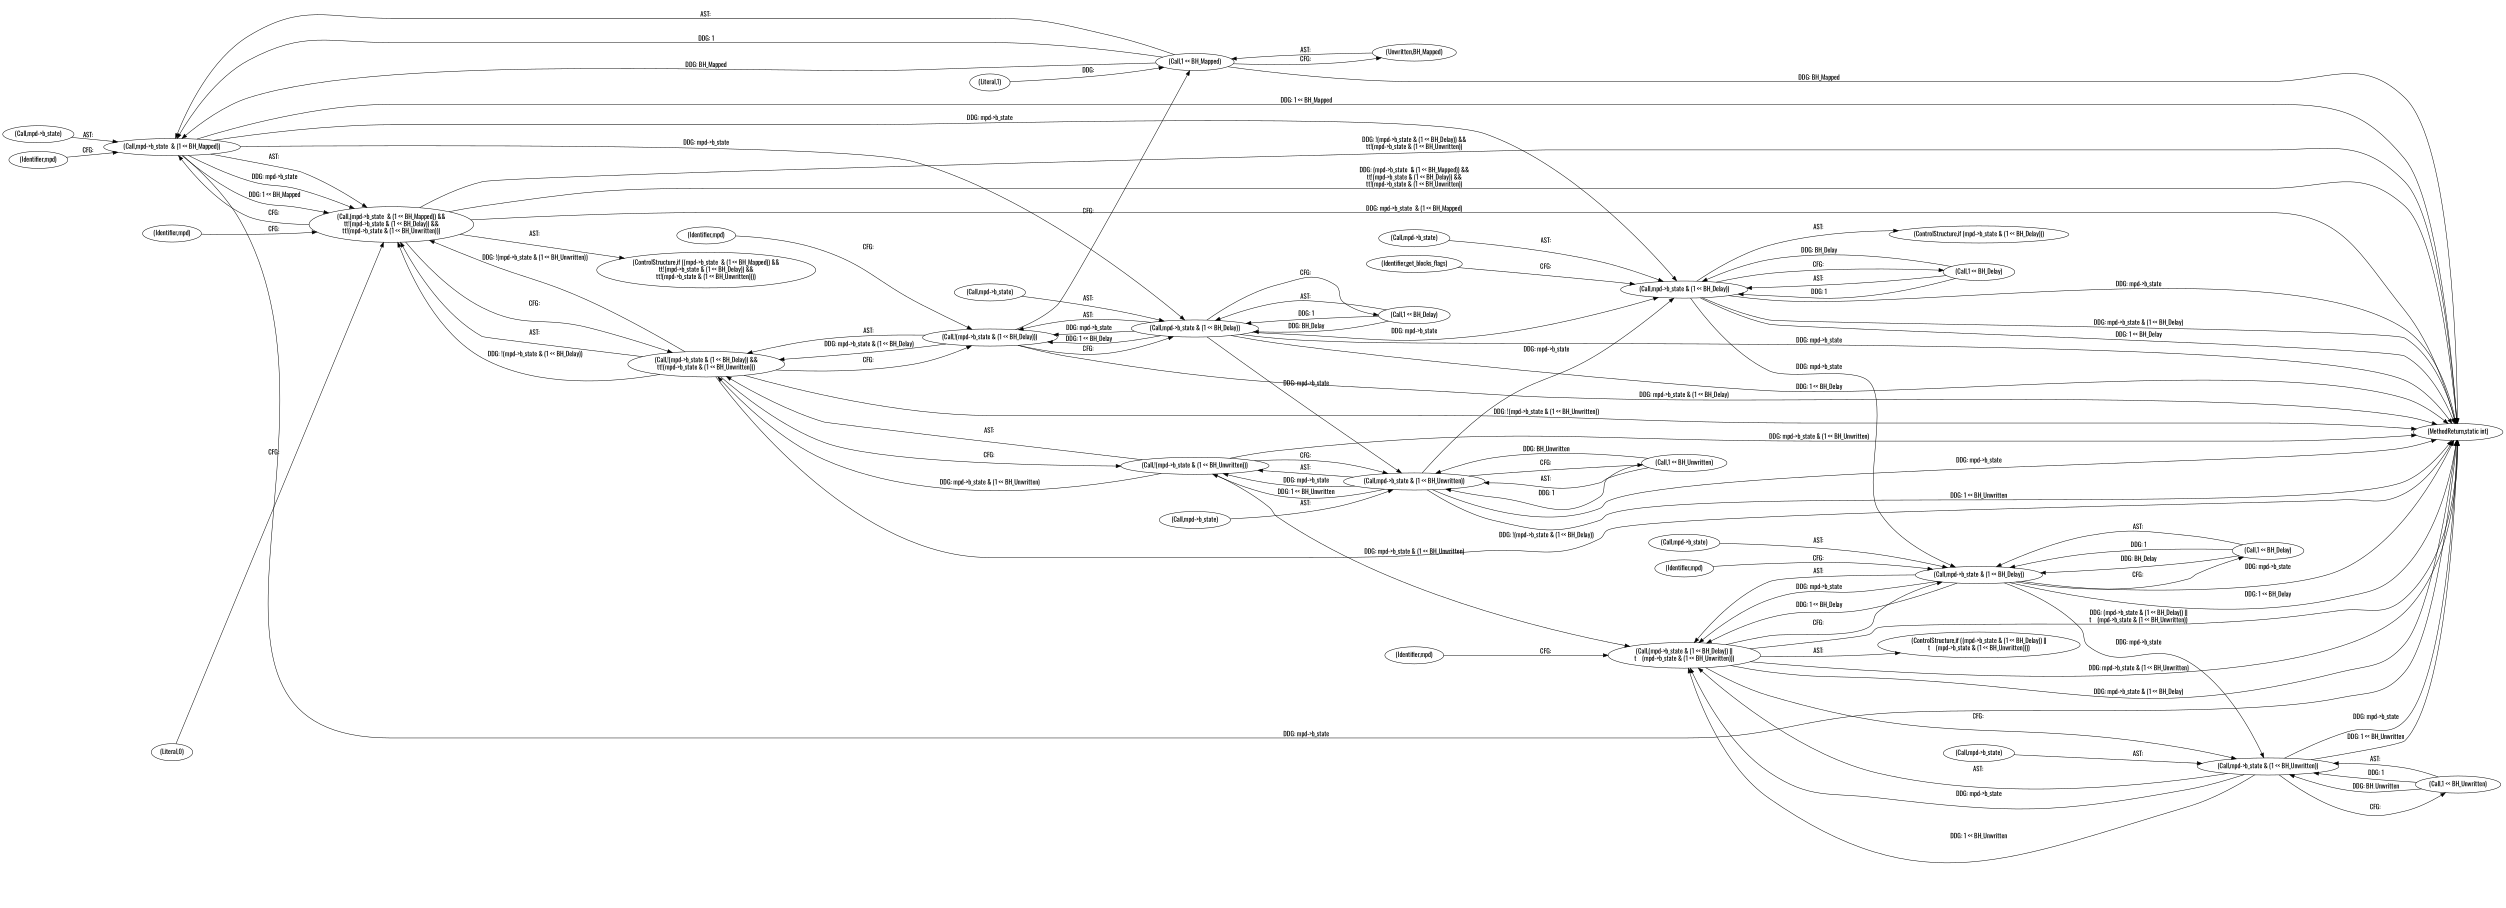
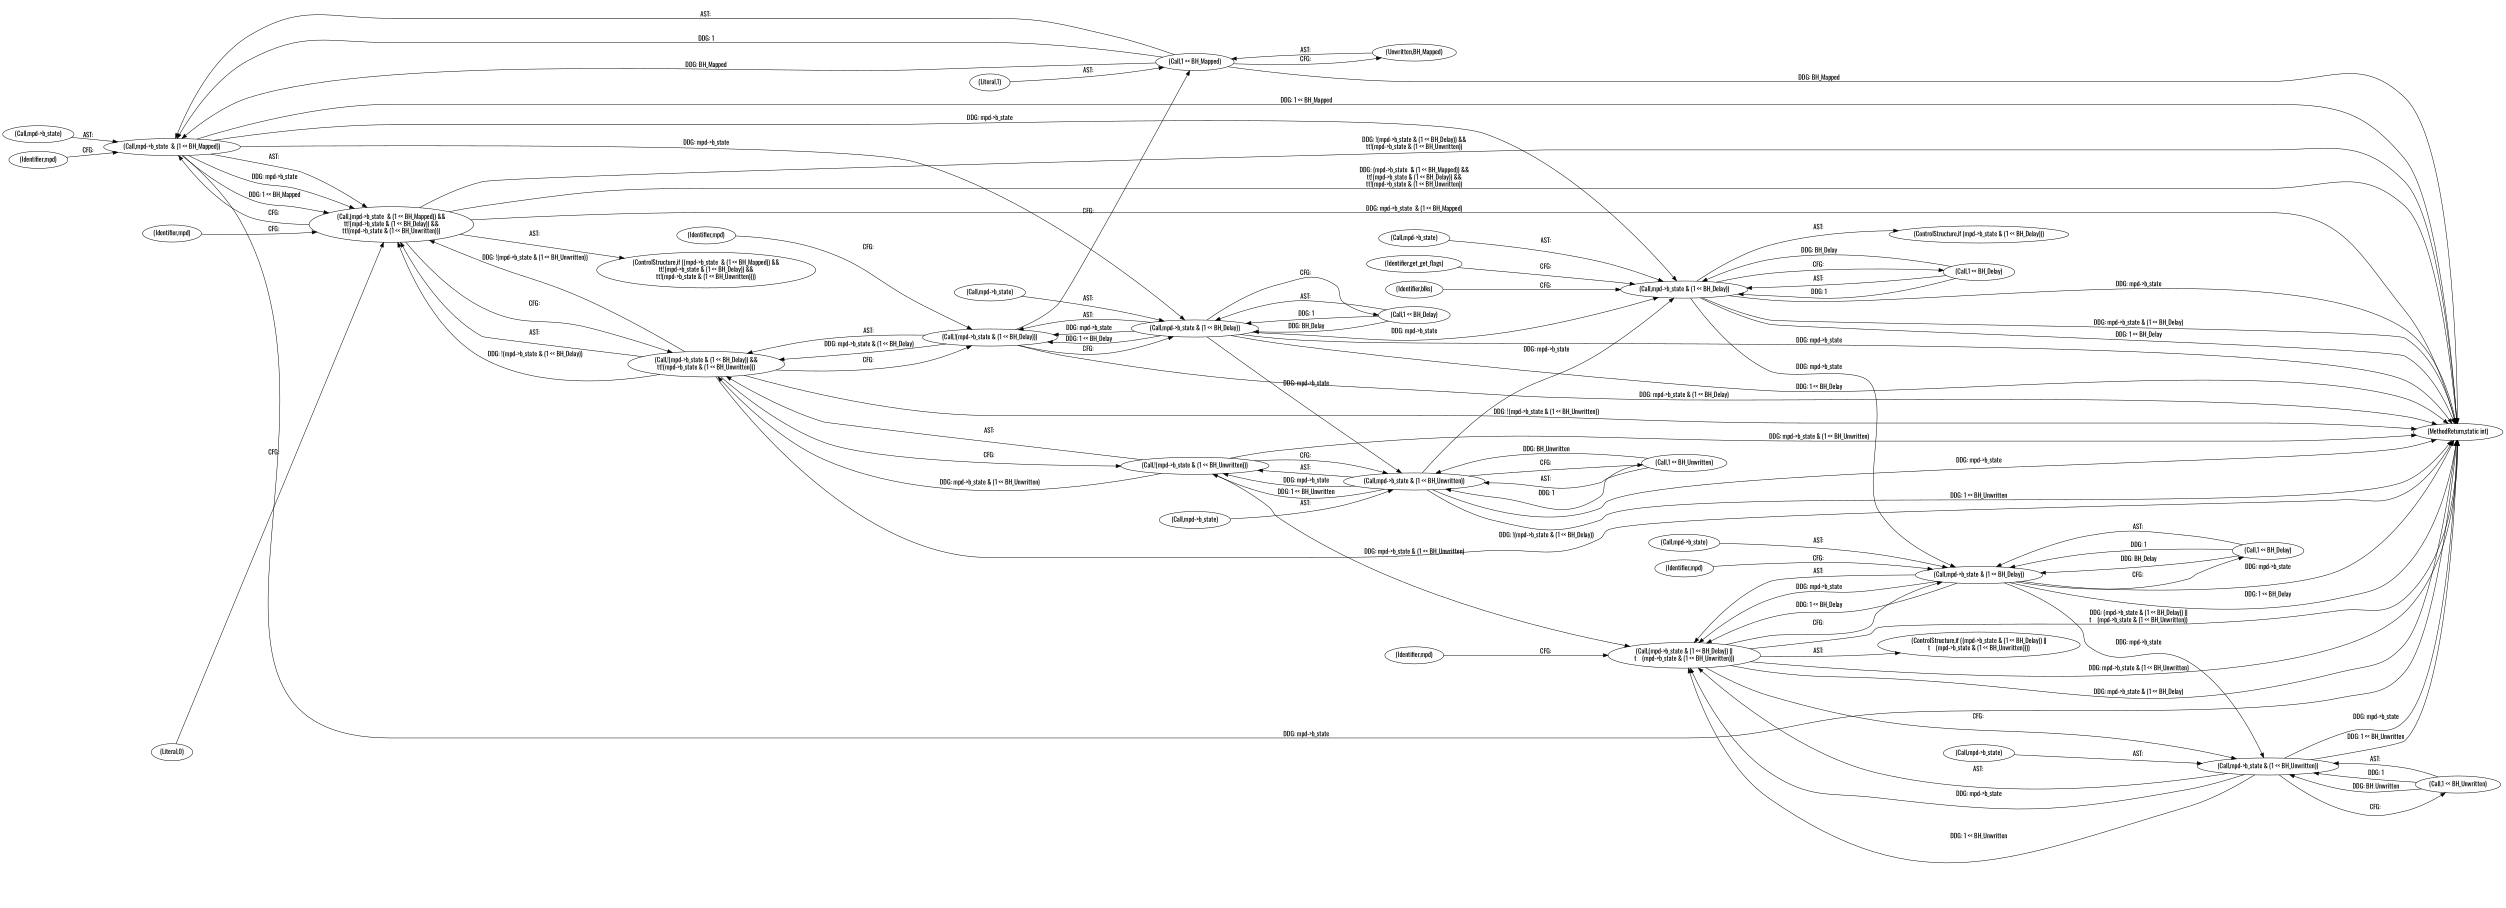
edge "(Literal,1)" -> "(Call,1 << BH_Mapped)": label "DDG: " -> "AST: "
node "(Identifier,get_blocks_flags)": label "(Identifier,get_blocks_flags)" -> "(Identifier,get_get_flags)"
node "(Identifier,blks)": added
